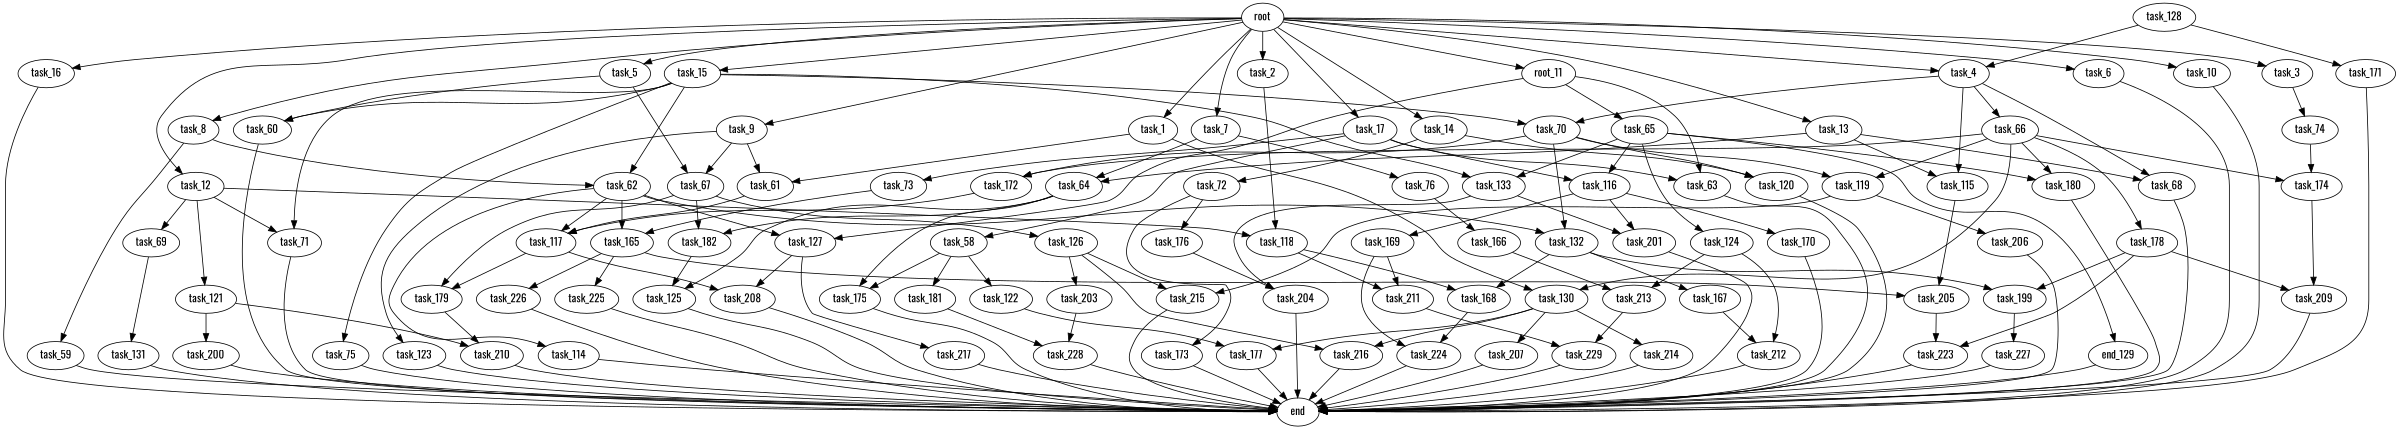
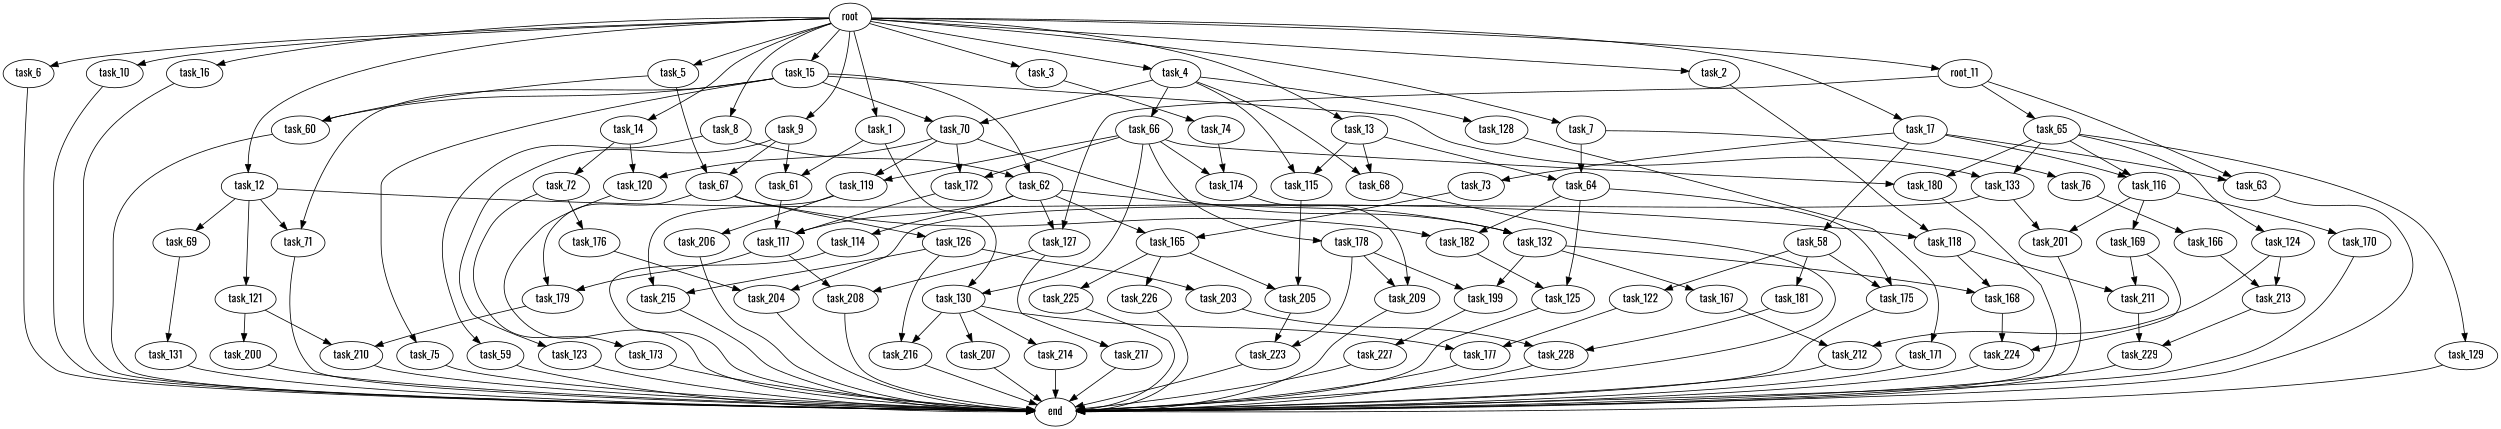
edge "task_128" -> "task_4": reversed
node "end_129": label "end_129" -> "task_129"
